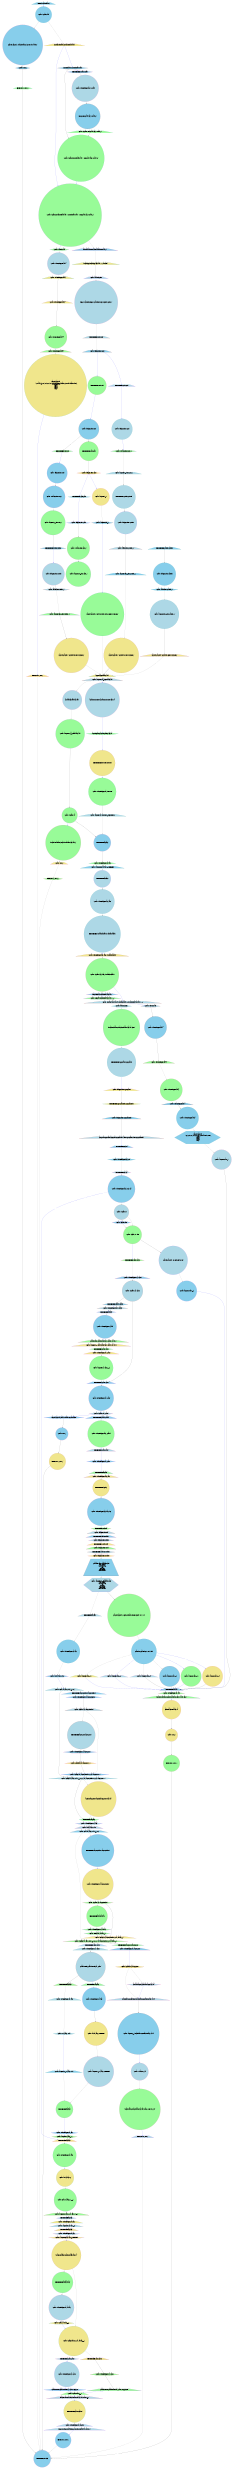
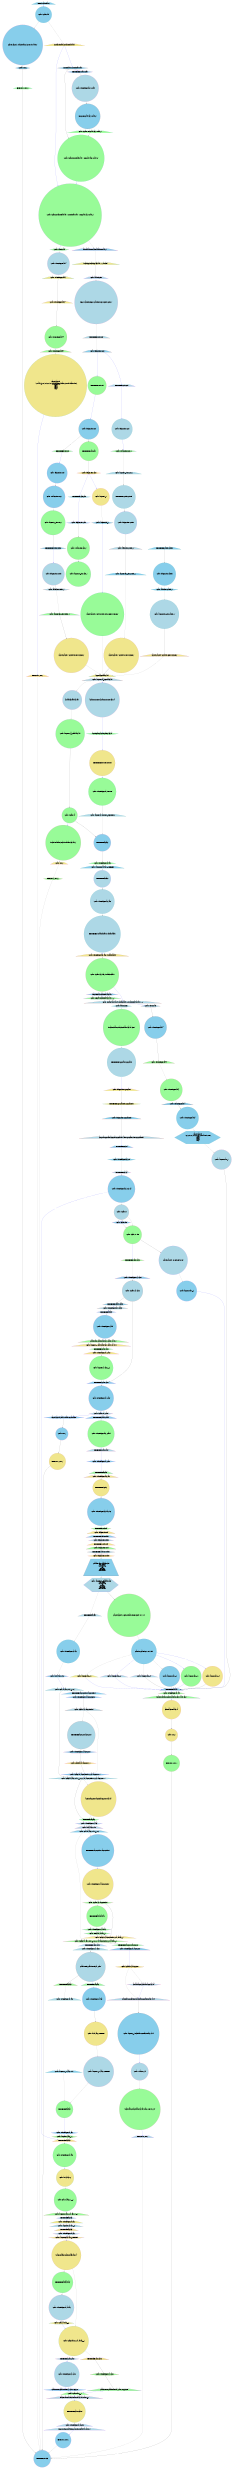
node "(<operator>.fieldAccess,elems.mdie)": fillcolor lightblue -> khaki
node "(<operator>.or,sta->flags | 0x400)": removed
